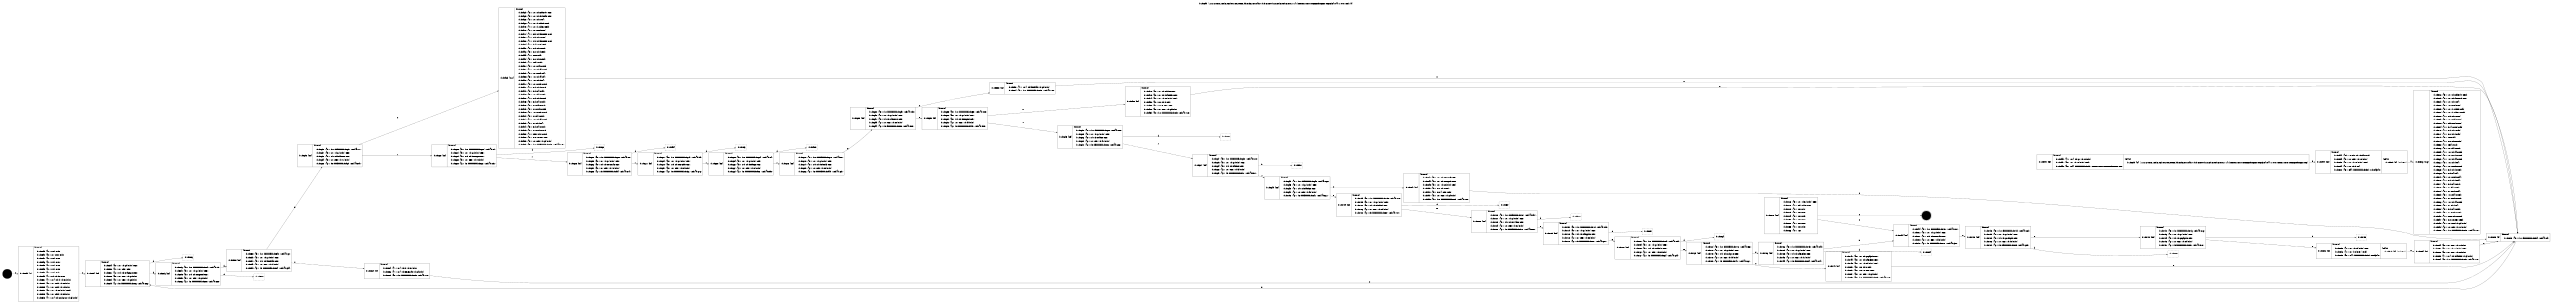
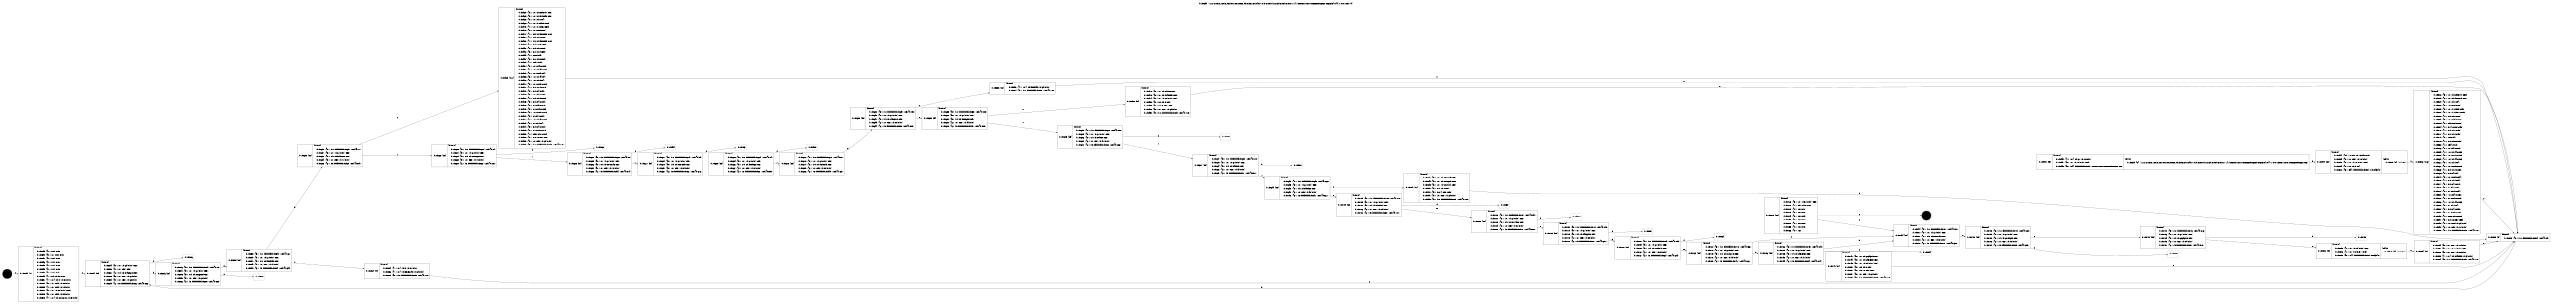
edge "0x401644 [22]" -> "0x40165a [25]": removed, label "7"
edge "0x401a16 [146]" -> "0x401cda [5]": added, label "1"
edge "0x40176d [25]" -> "0x4017f4 [27]": now "0x40176d [25]" -> "0x40179f [25]"
